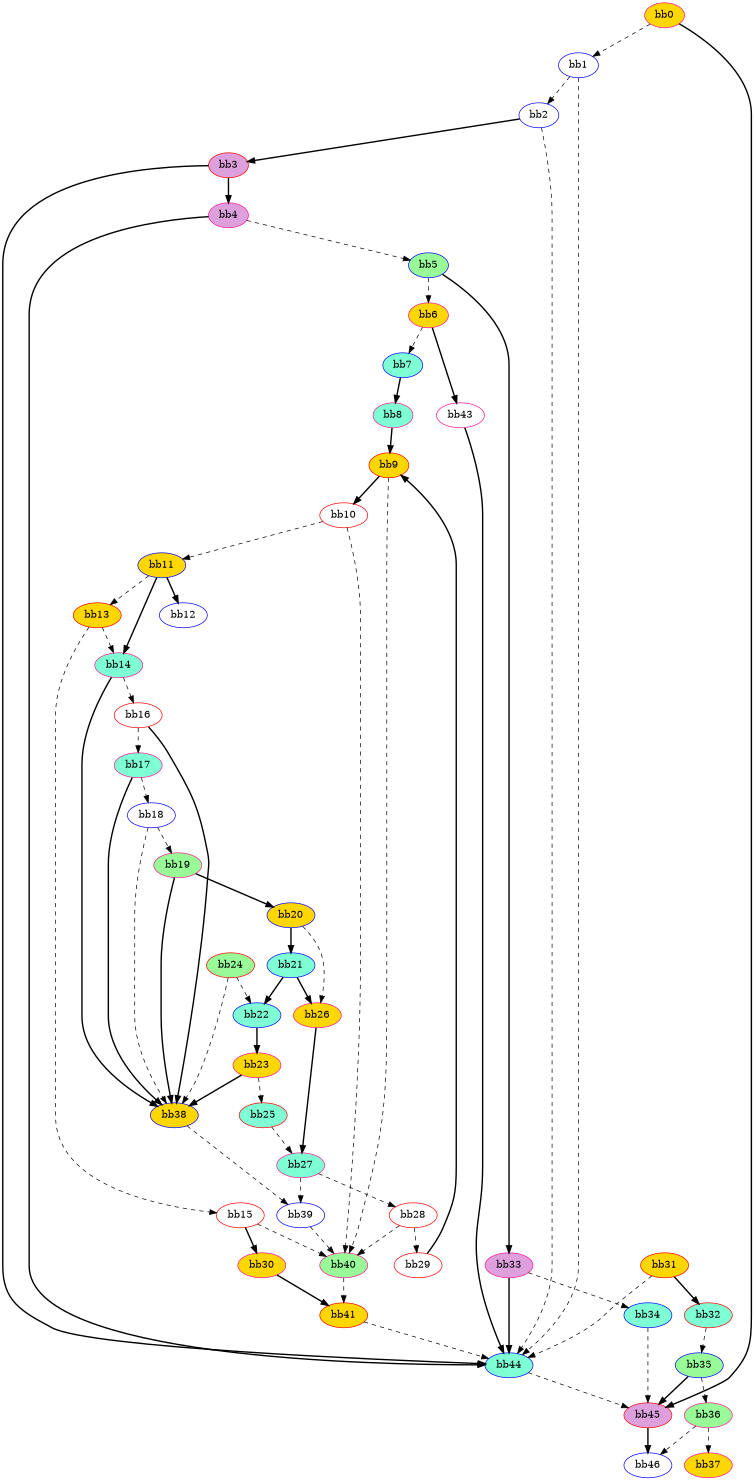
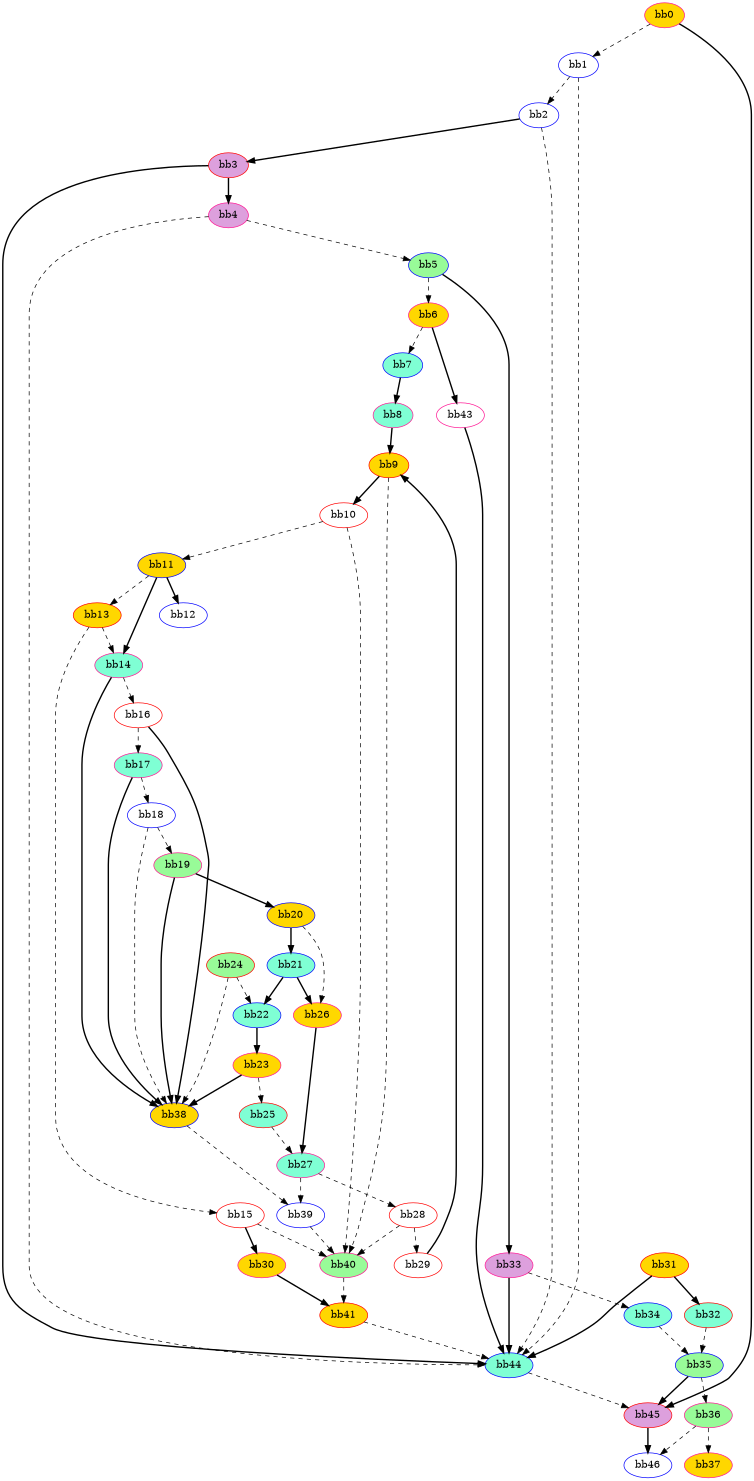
edge "bb4" -> "bb44": style bold -> dashed
edge "bb31" -> "bb44": style dashed -> bold
edge "bb34" -> "bb45": now "bb34" -> "bb35"
